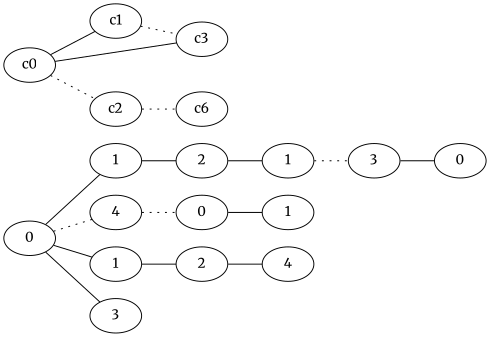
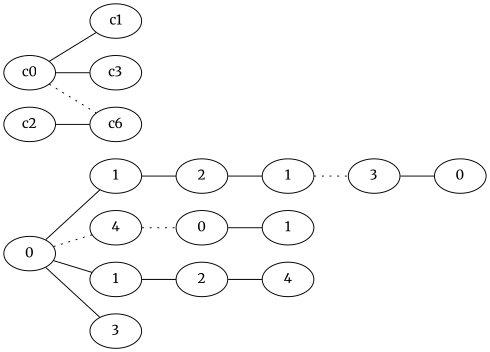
edge "c1" -- "c3": removed
edge "c0" -- "c2": now "c0" -- "c6"
edge "c2" -- "c6": style dotted -> solid
